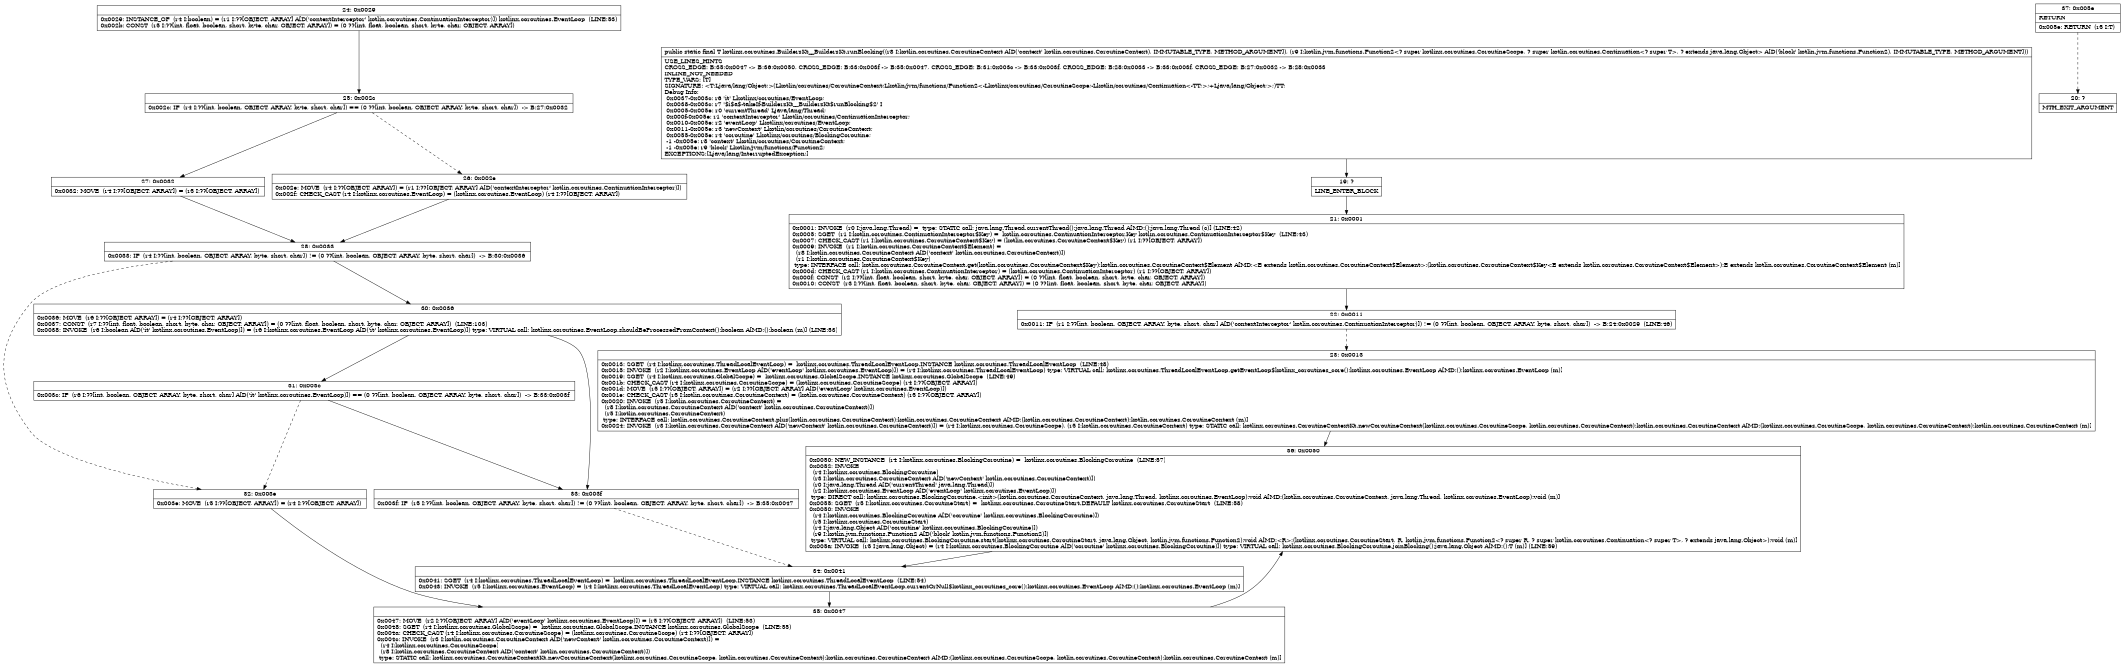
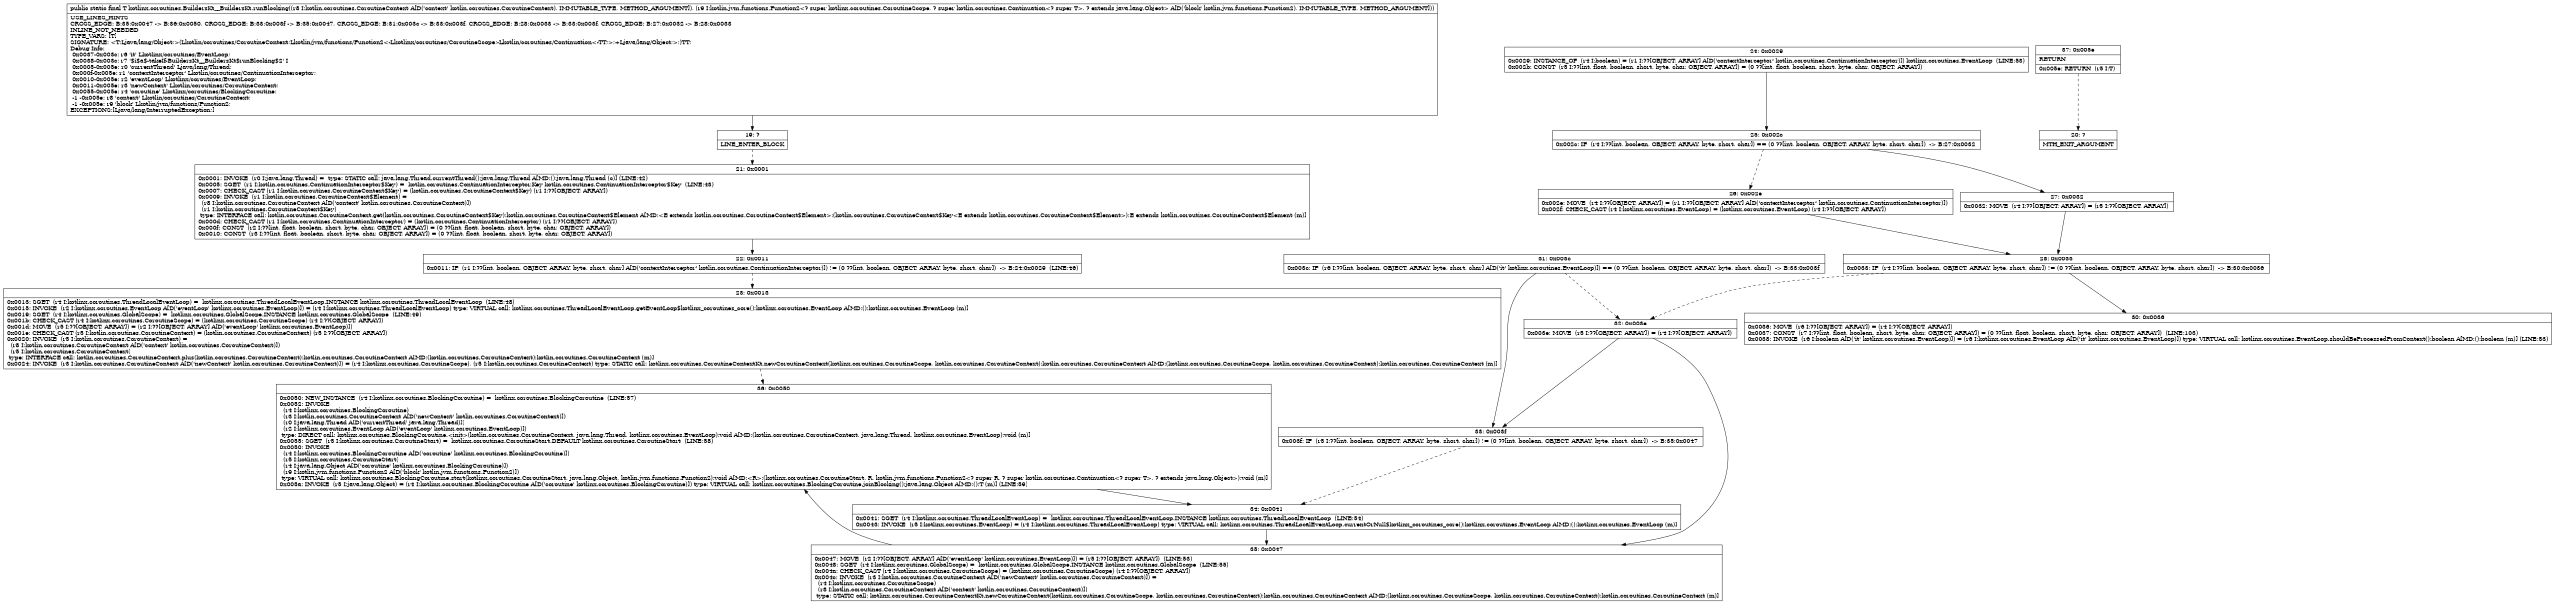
edge "19: ?" -> "21: 0x0001": style solid -> dashed
edge "30: 0x0036" -> "31: 0x003c": removed
edge "30: 0x0036" -> "33: 0x003f": now "32: 0x003e" -> "33: 0x003f"
edge "23: 0x0013" -> "36: 0x0050": style solid -> dashed
